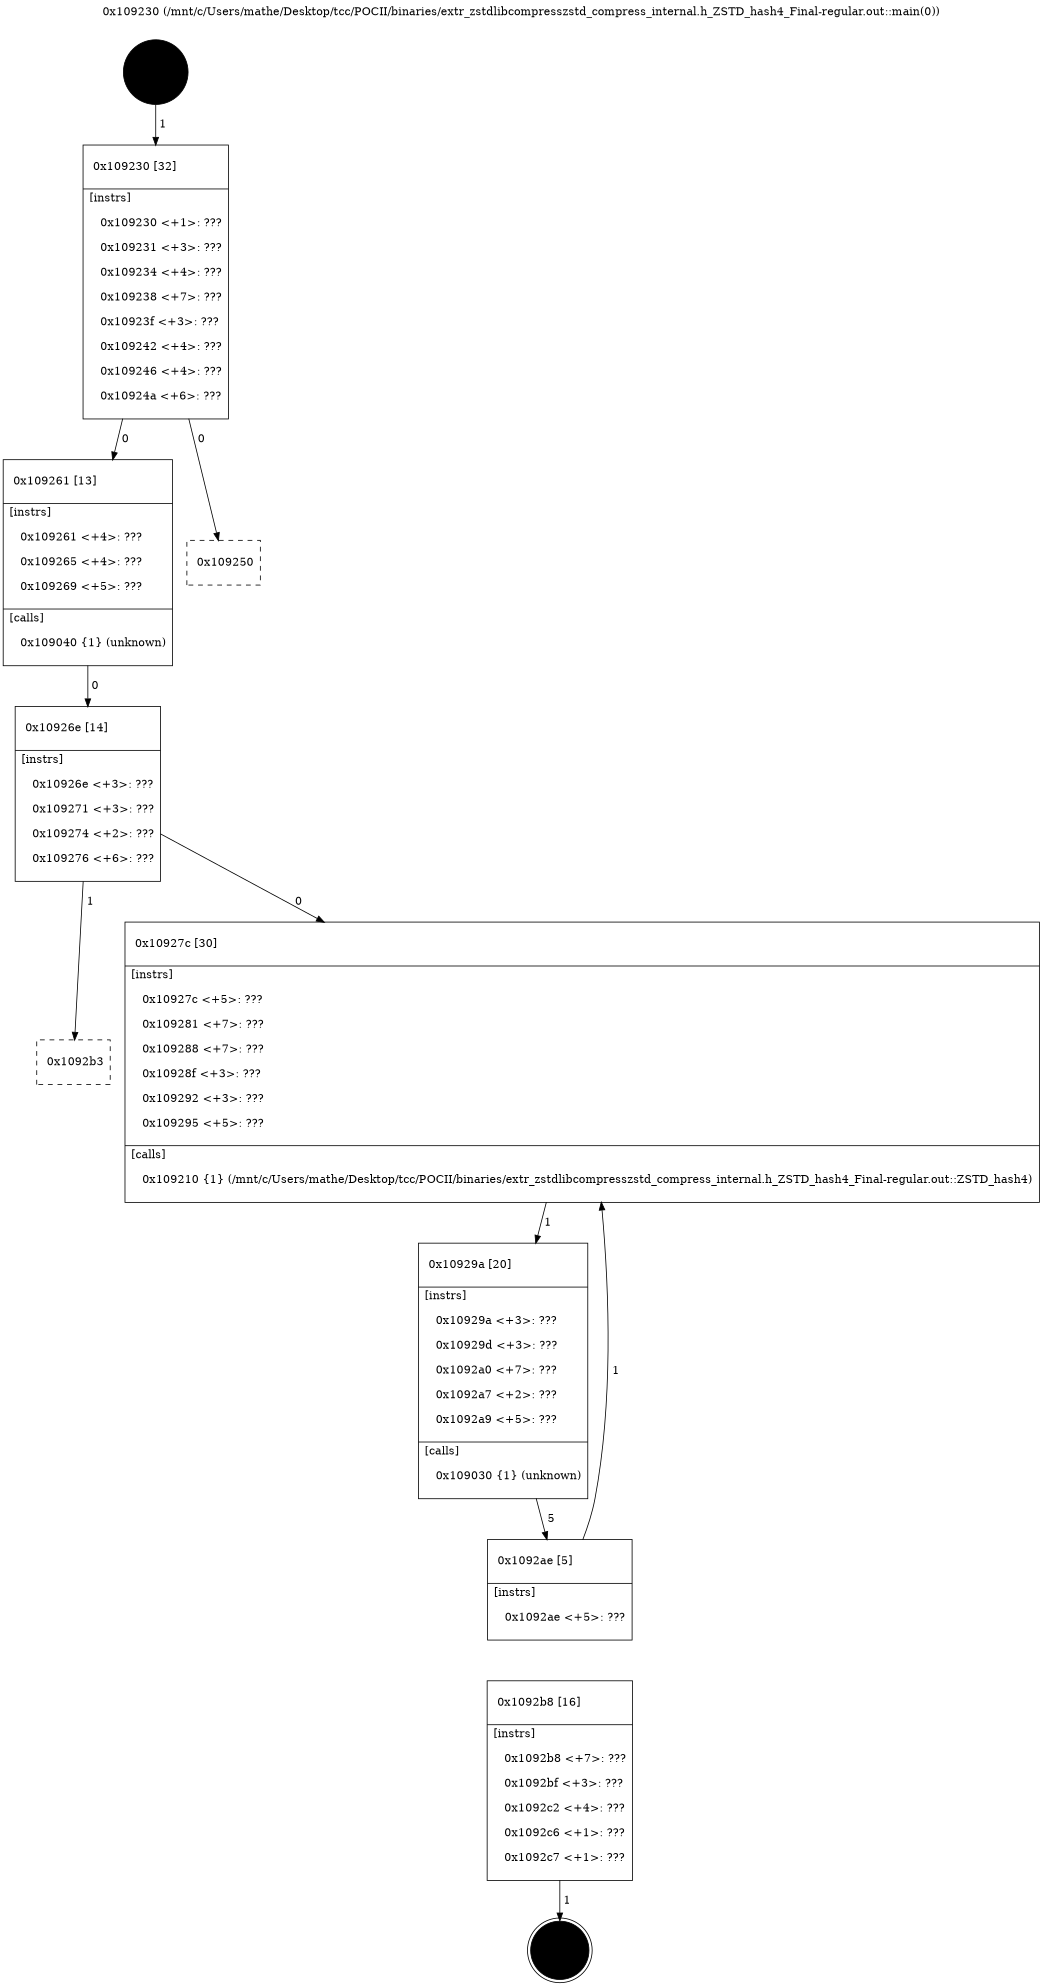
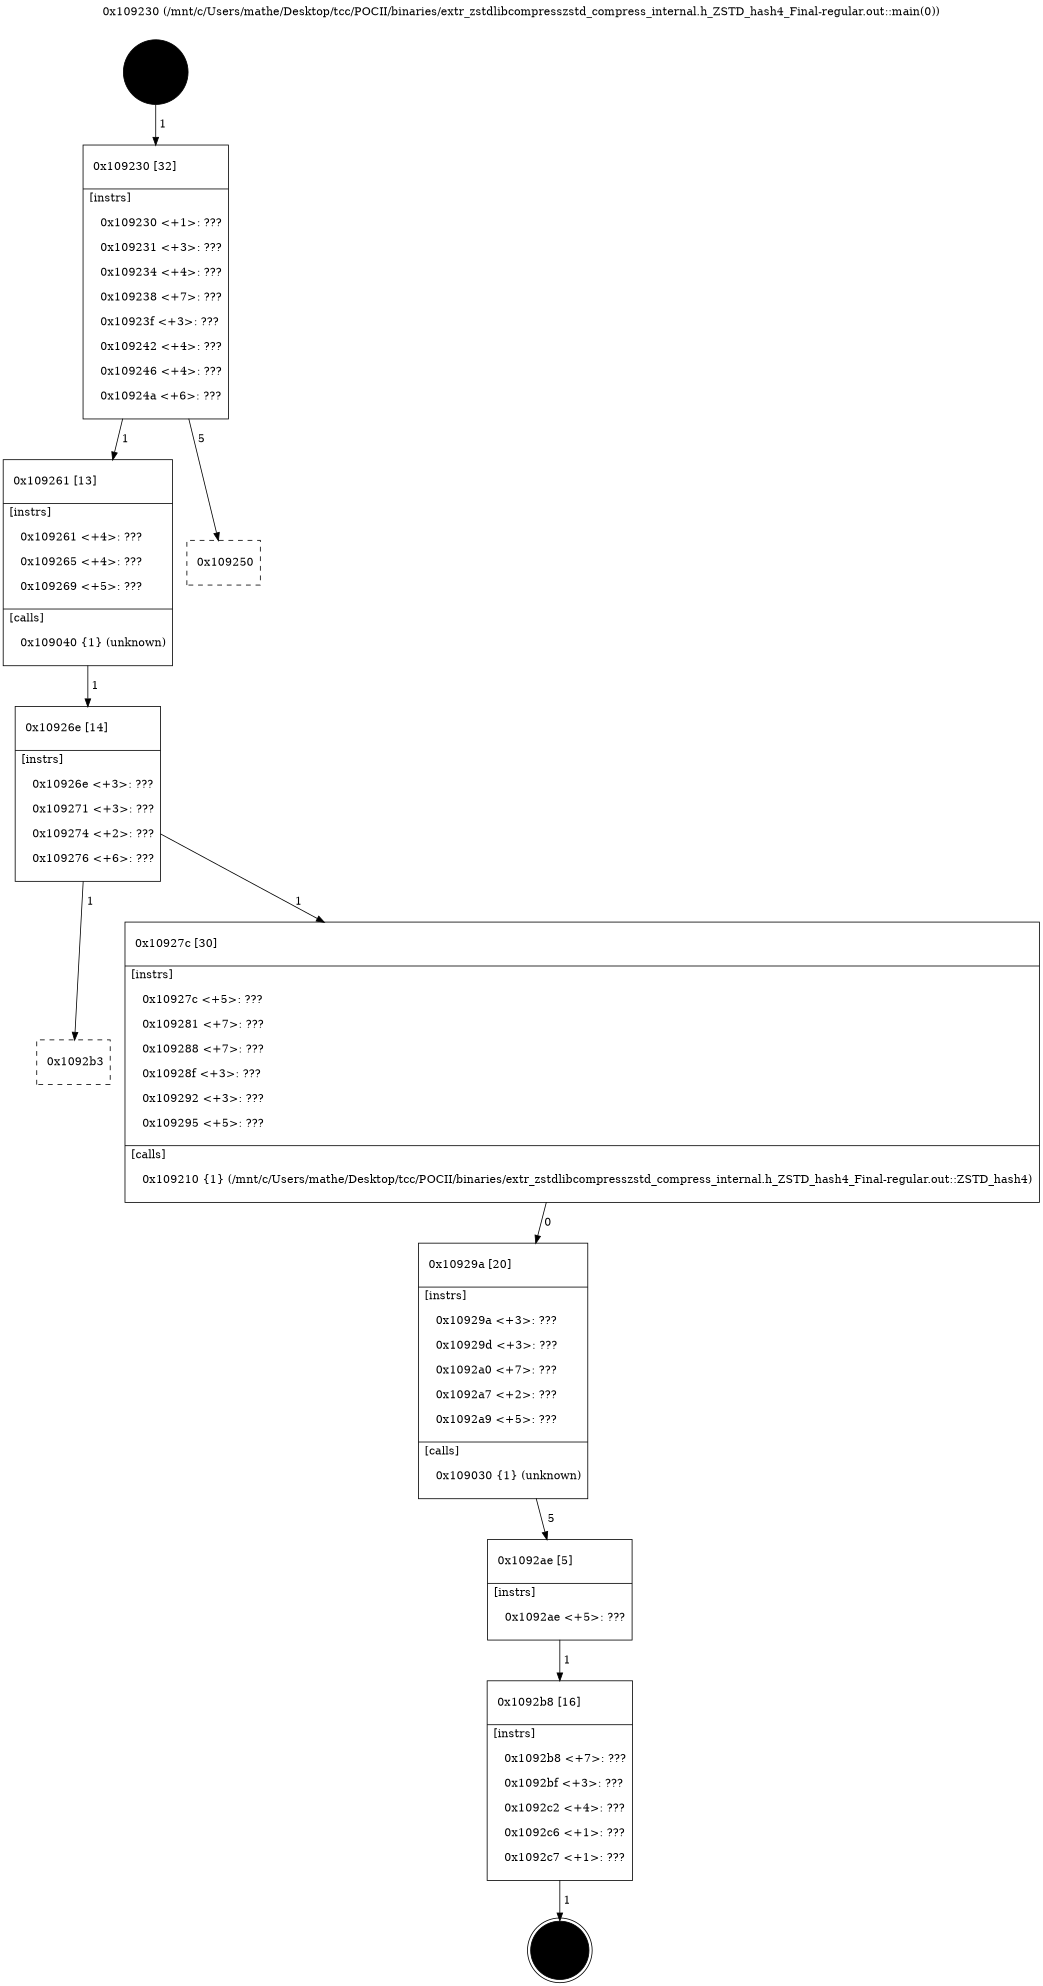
edge "0x109230 [32]" -> "0x109261 [13]": label " 0" -> " 1"
edge "0x109230 [32]" -> "0x109250": label " 0" -> " 5"
edge "0x109261 [13]" -> "0x10926e [14]": label " 0" -> " 1"
edge "0x10926e [14]" -> "0x10927c [30]": label " 0" -> " 1"
edge "0x10927c [30]" -> "0x10929a [20]": label " 1" -> " 0"
edge "0x1092ae [5]" -> "0x10927c [30]": now "0x1092ae [5]" -> "0x1092b8 [16]"
